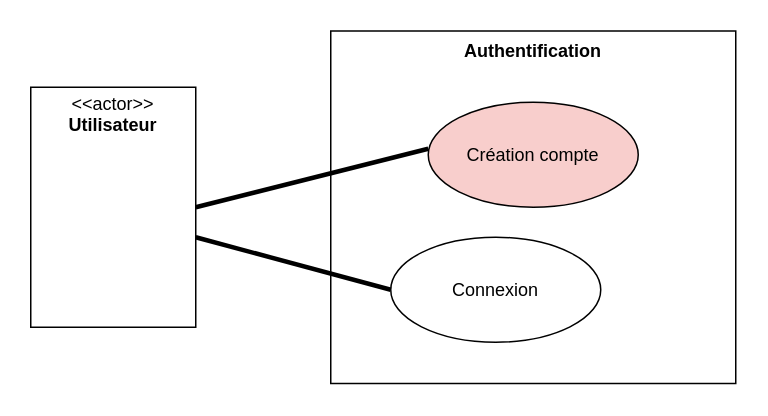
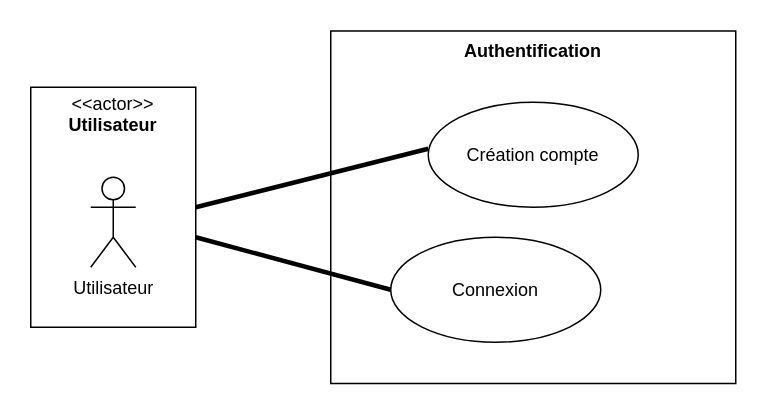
node "Création compte": fillcolor #f8cecc -> #ffffff
node "Utilisateur": added
